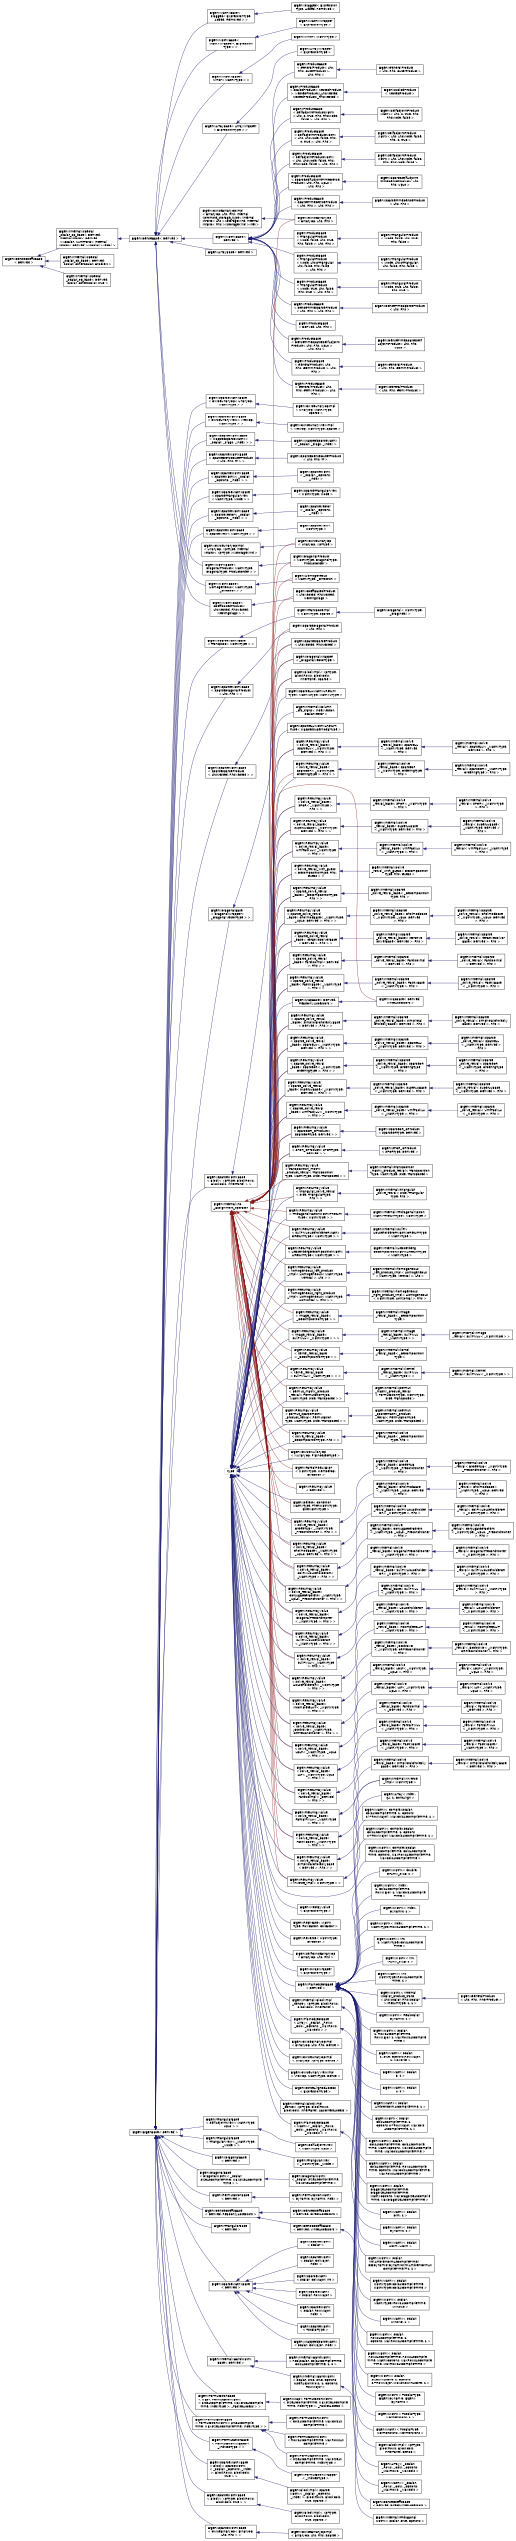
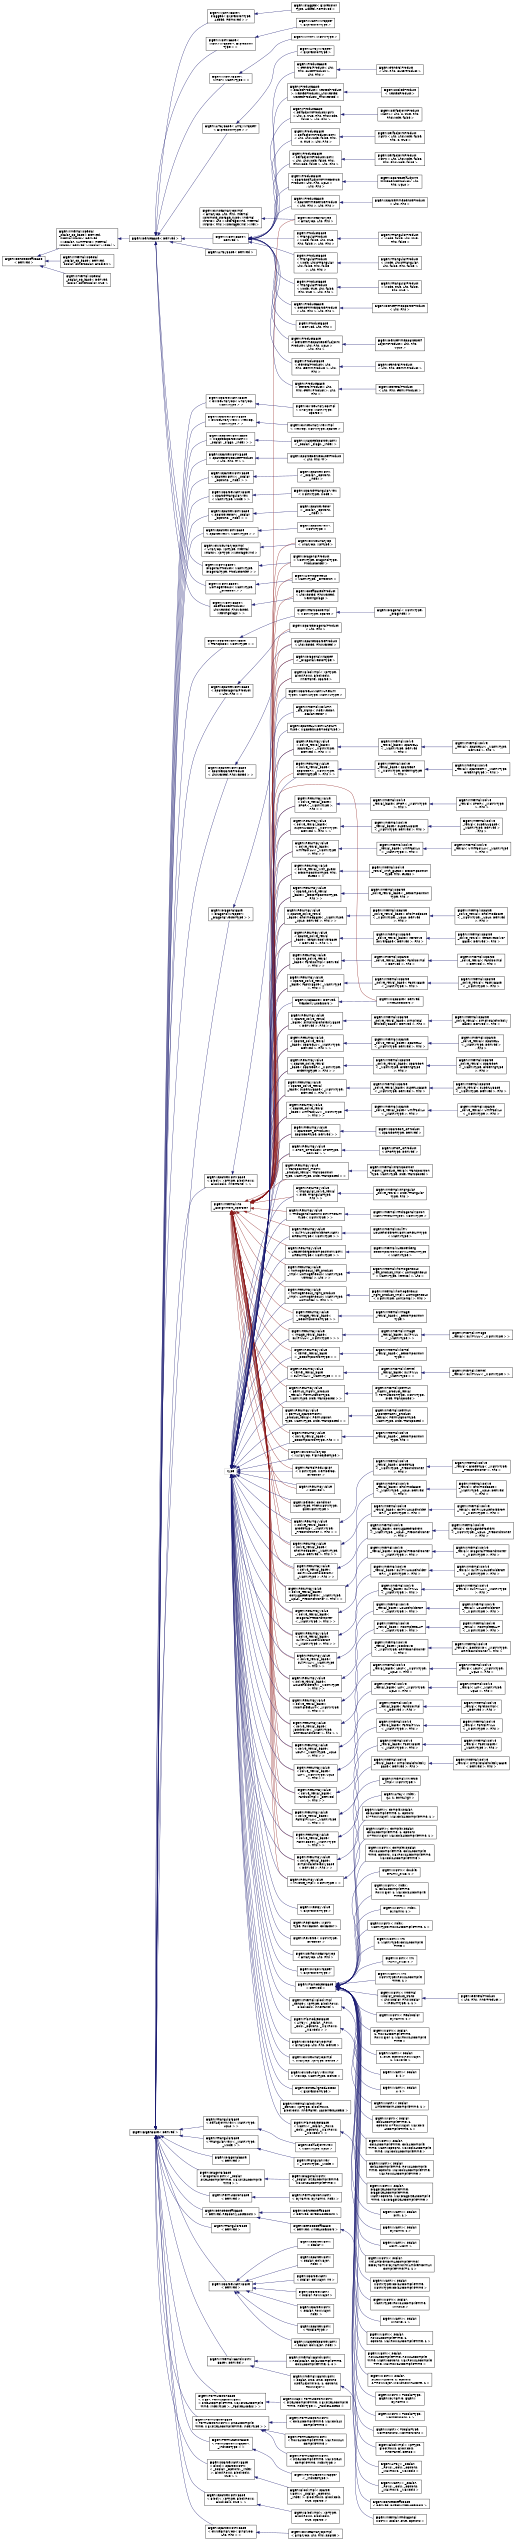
edge "Eigen::internal::inverse _impl< MatrixType >" -> "type": now "Eigen::ReturnByValue < Derived >" -> "type"
